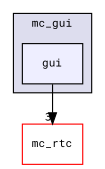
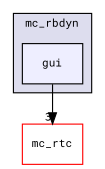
cluster "mc_gui": label "mc_gui" -> "mc_rbdyn"
